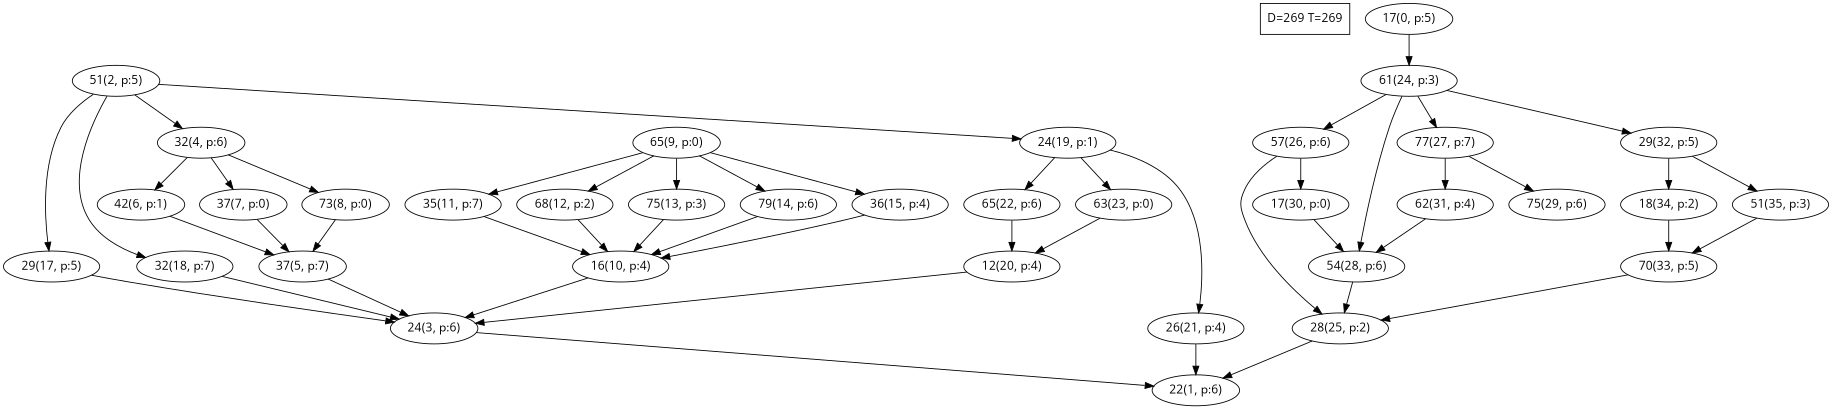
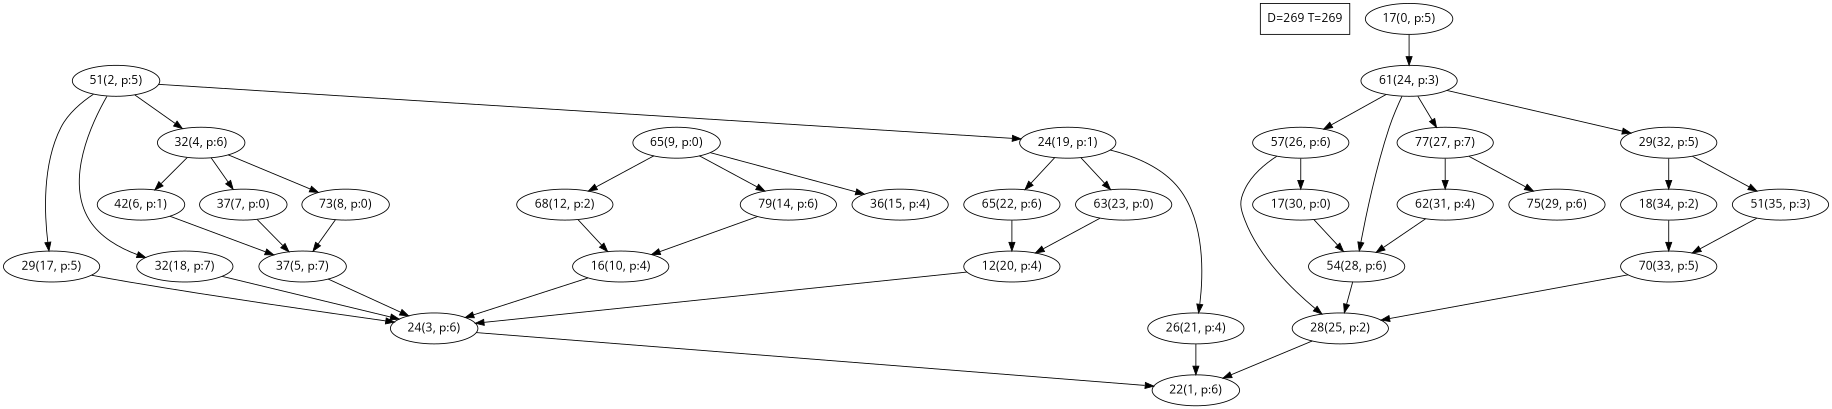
node "35(11, p:7)": removed
node "75(13, p:3)": removed
edge "36(15, p:4)" -> "16(10, p:4)": removed
